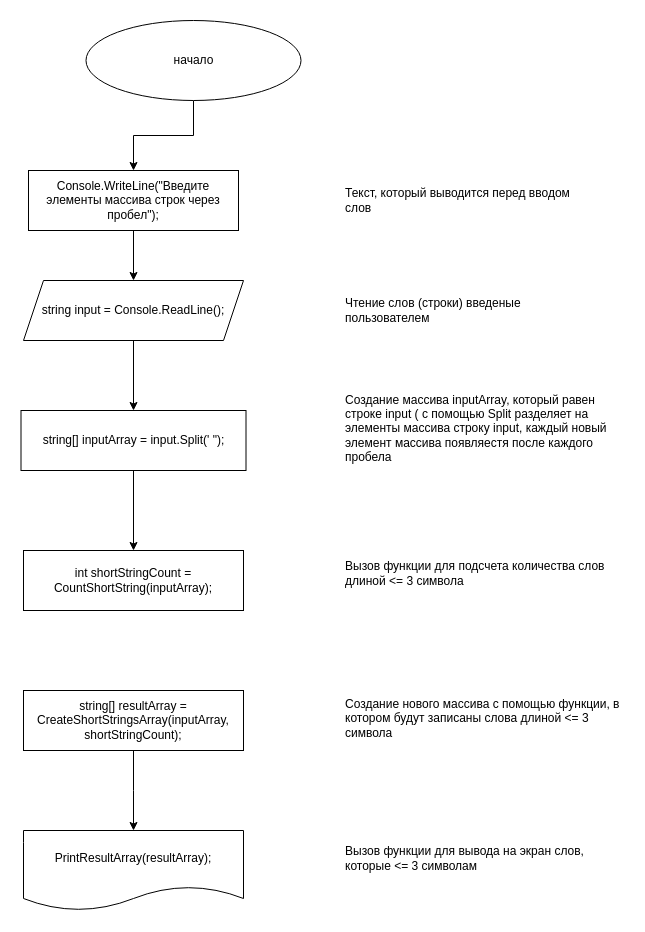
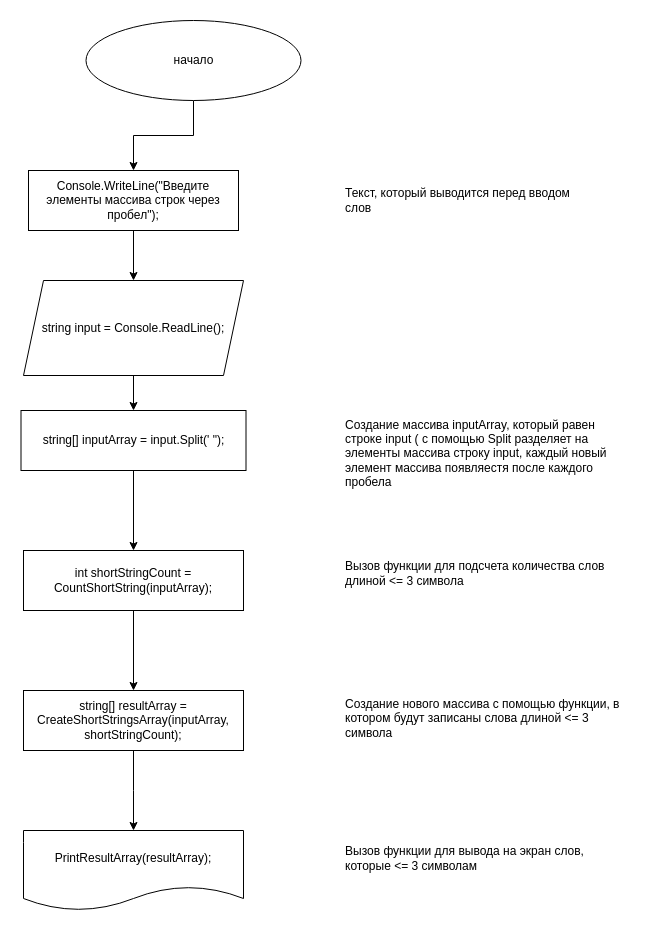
node "string input = Console.ReadLine();": size 220x60 -> 220x95
node "Чтение слов (строки) введеные пользователем": removed
node "Создание массива inputArray, который равен строке input ( с помощью Split разделяет на элементы массива строку input, каждый новый элемент массива появляестя после каждого пробела": moved (484, 428) -> (484, 453)
edge "int shortStringCount = CountShortString(inputArray);" -> "string[] resultArray = CreateShortStringsArray(inputArray, shortStringCount);": added
